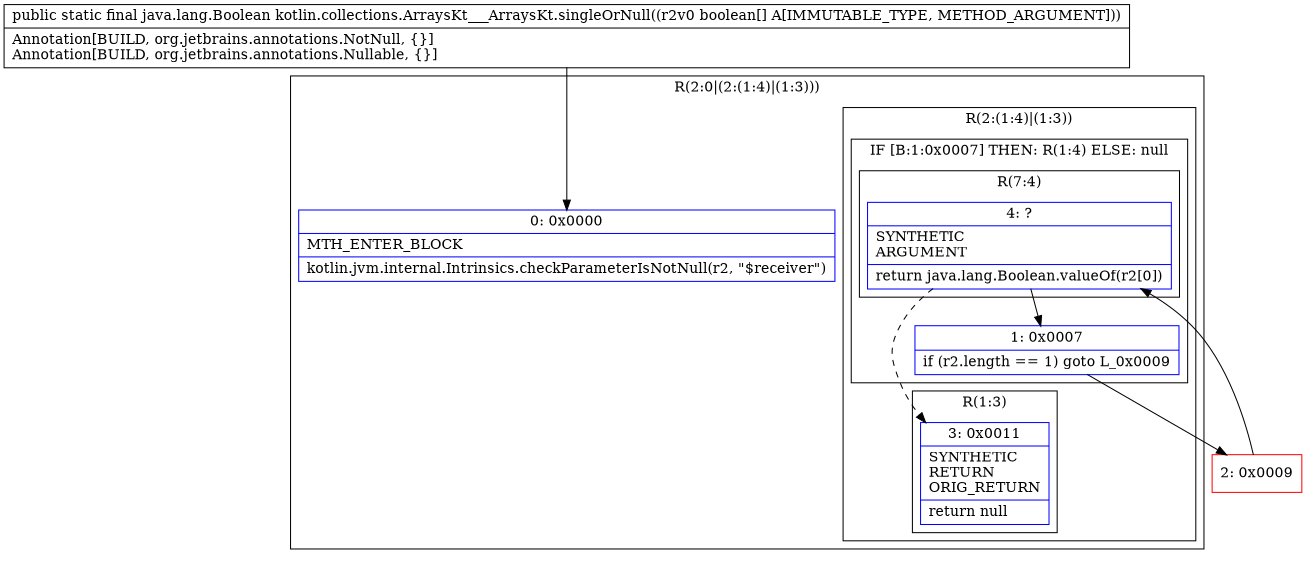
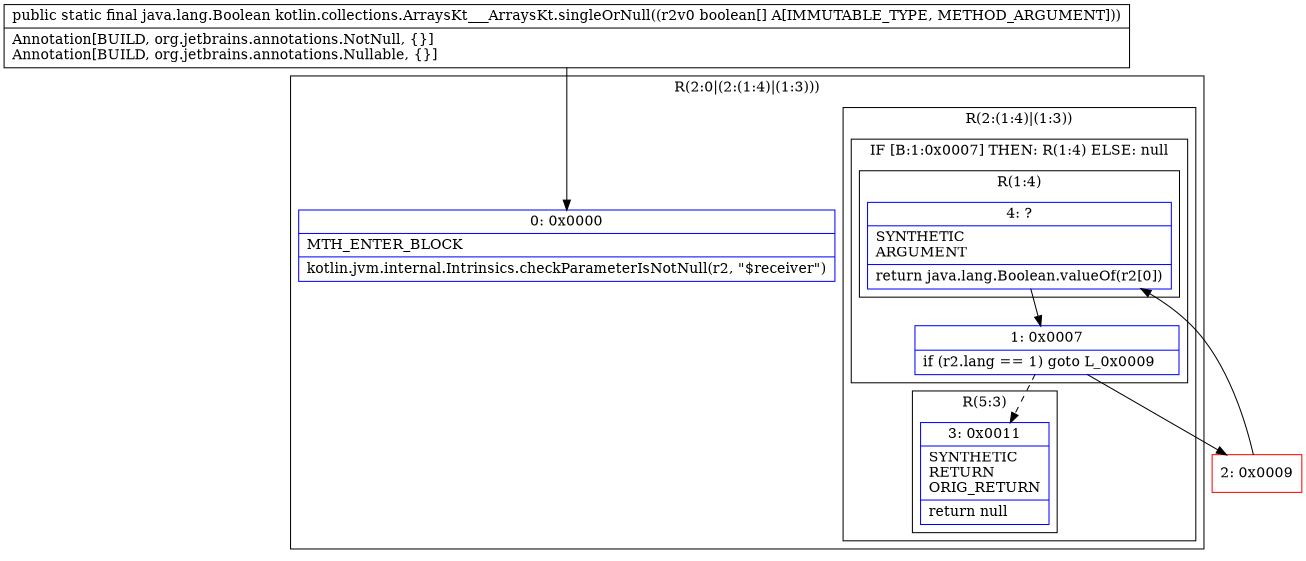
cluster "R(7:4)": label "R(7:4)" -> "R(1:4)"
edge "4: ?" -> "3: 0x0011": now "1: 0x0007" -> "3: 0x0011"
node "1: 0x0007": text "if (r2.length == 1) goto L_0x0009" -> "if (r2.lang == 1) goto L_0x0009"
cluster "R(1:3)": label "R(1:3)" -> "R(5:3)"
